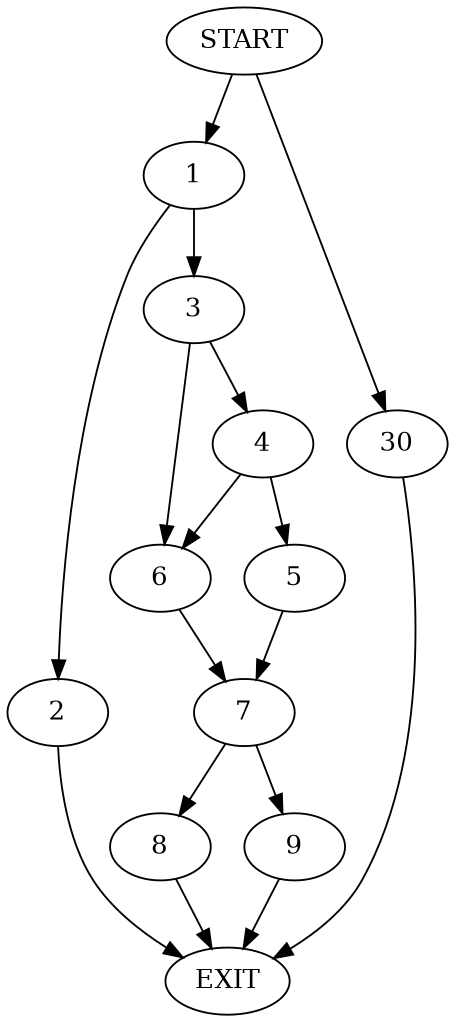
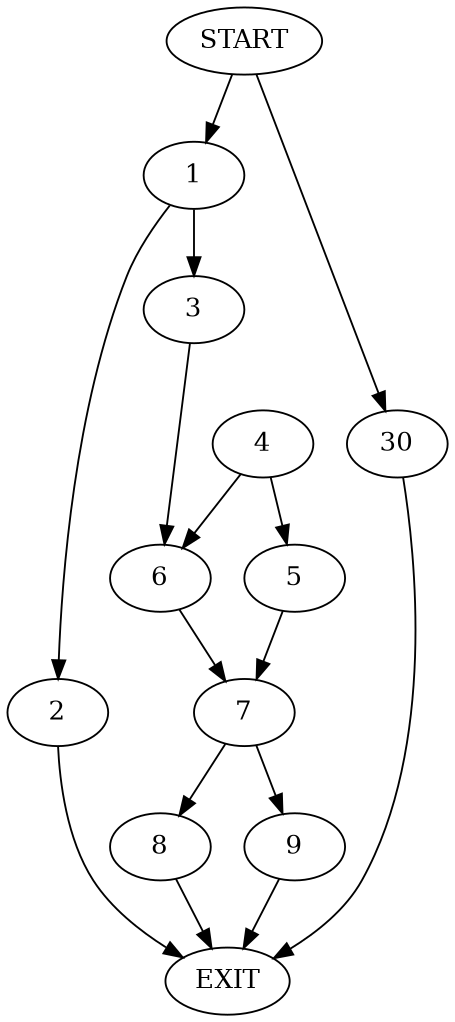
edge "3" -> "4": removed
